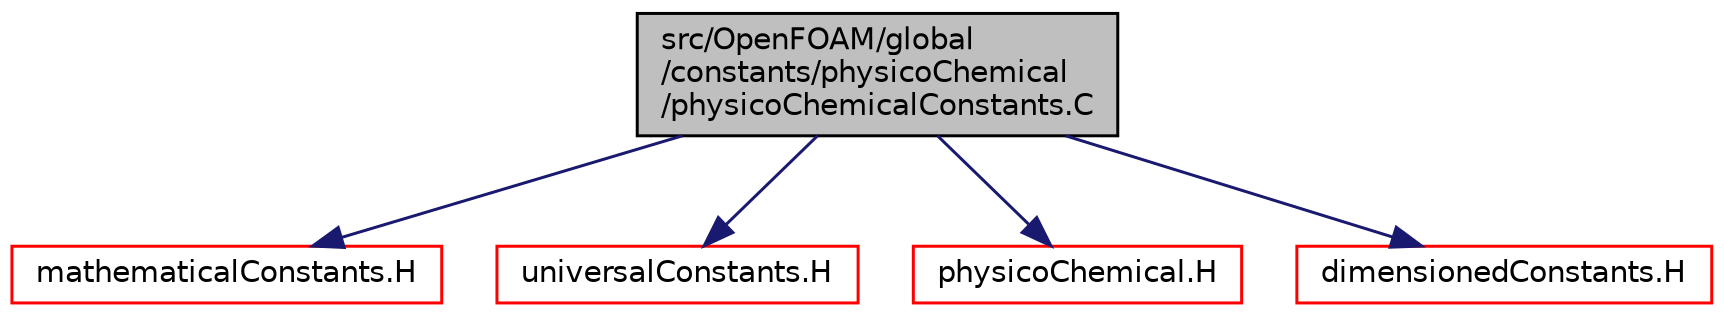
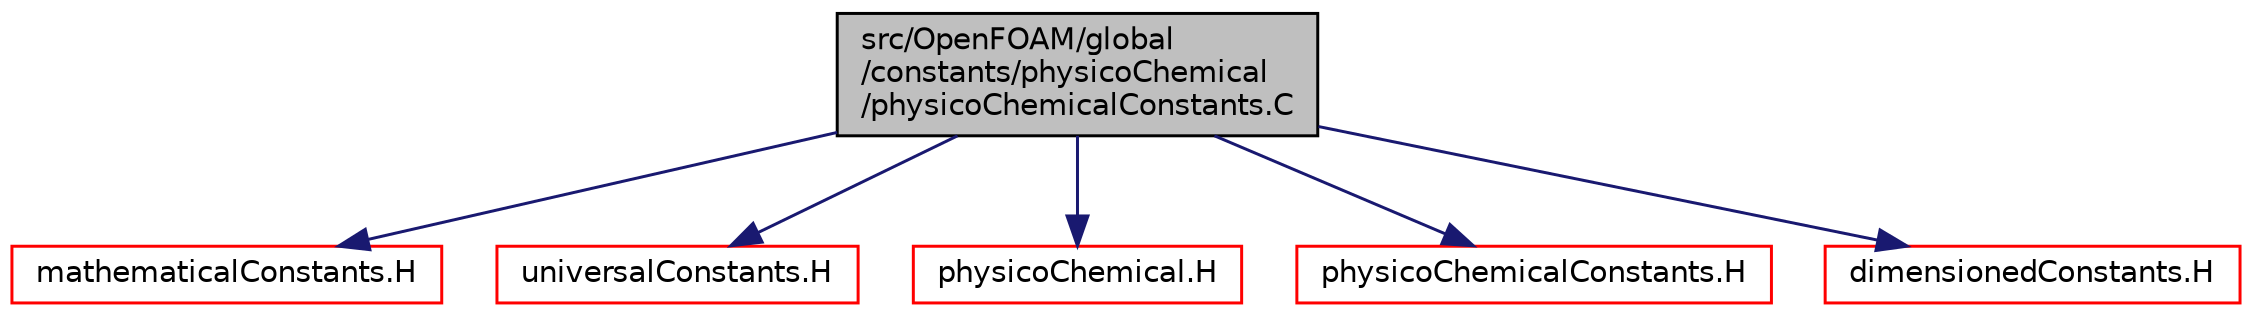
node "physicoChemicalConstants.H": added
